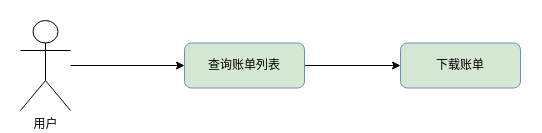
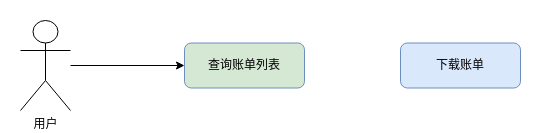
edge "查询账单列表" -> "下载账单": removed
node "下载账单": fillcolor #d5e8d4 -> #dae8fc
